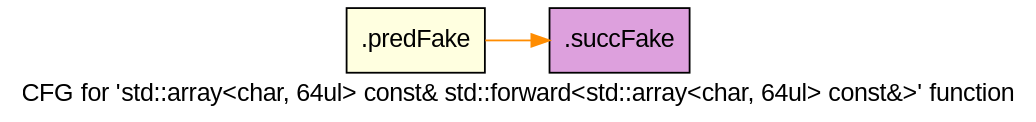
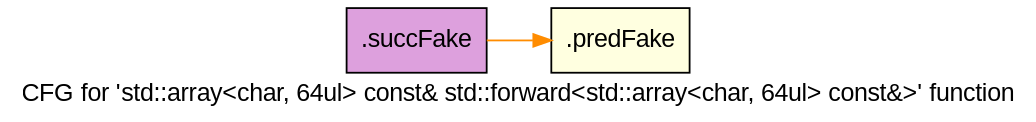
edge ".predFake" -> ".succFake": reversed
